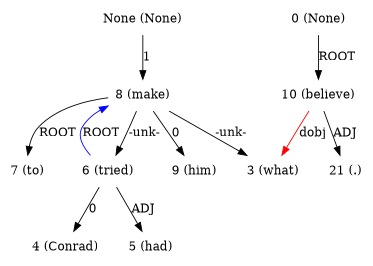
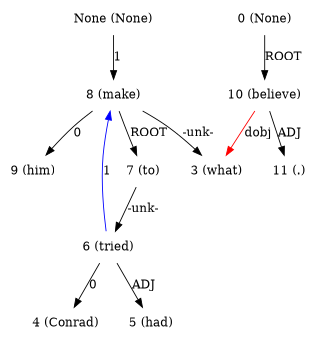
edge "8 (make)" -> "6 (tried)": now "7 (to)" -> "6 (tried)"
edge "6 (tried)" -> "8 (make)": label "ROOT" -> "1"
node "21 (.)": label "21 (.)" -> "11 (.)"
